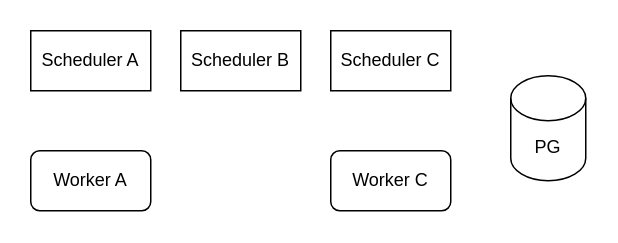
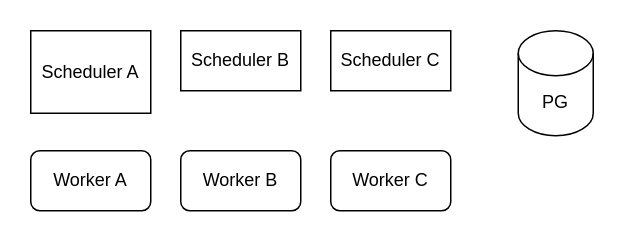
node "Scheduler A": size 120x60 -> 120x83
node "PG": moved (548, 128) -> (556, 83)
node "Worker B": added
